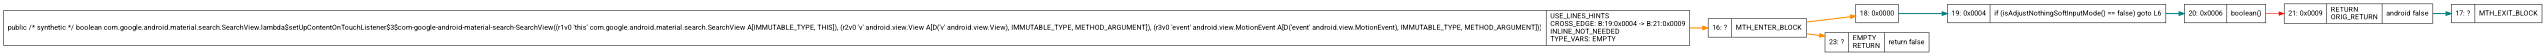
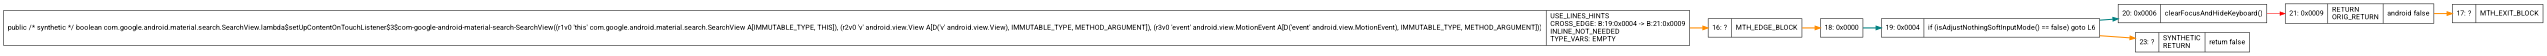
node "20: 0x0006": text "boolean()" -> "clearFocusAndHideKeyboard()"
edge "21: 0x0009" -> "17: ?": color teal -> darkorange
node "16: ?": text "MTH_ENTER_BLOCK" -> "MTH_EDGE_BLOCK"
edge "16: ?" -> "23: ?": now "19: 0x0004" -> "23: ?"
node "23: ?": text "EMPTY" -> "SYNTHETIC"
